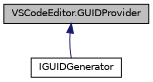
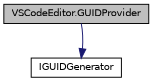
edge "IGUIDGenerator" -> "VSCodeEditor.GUIDProvider": reversed
